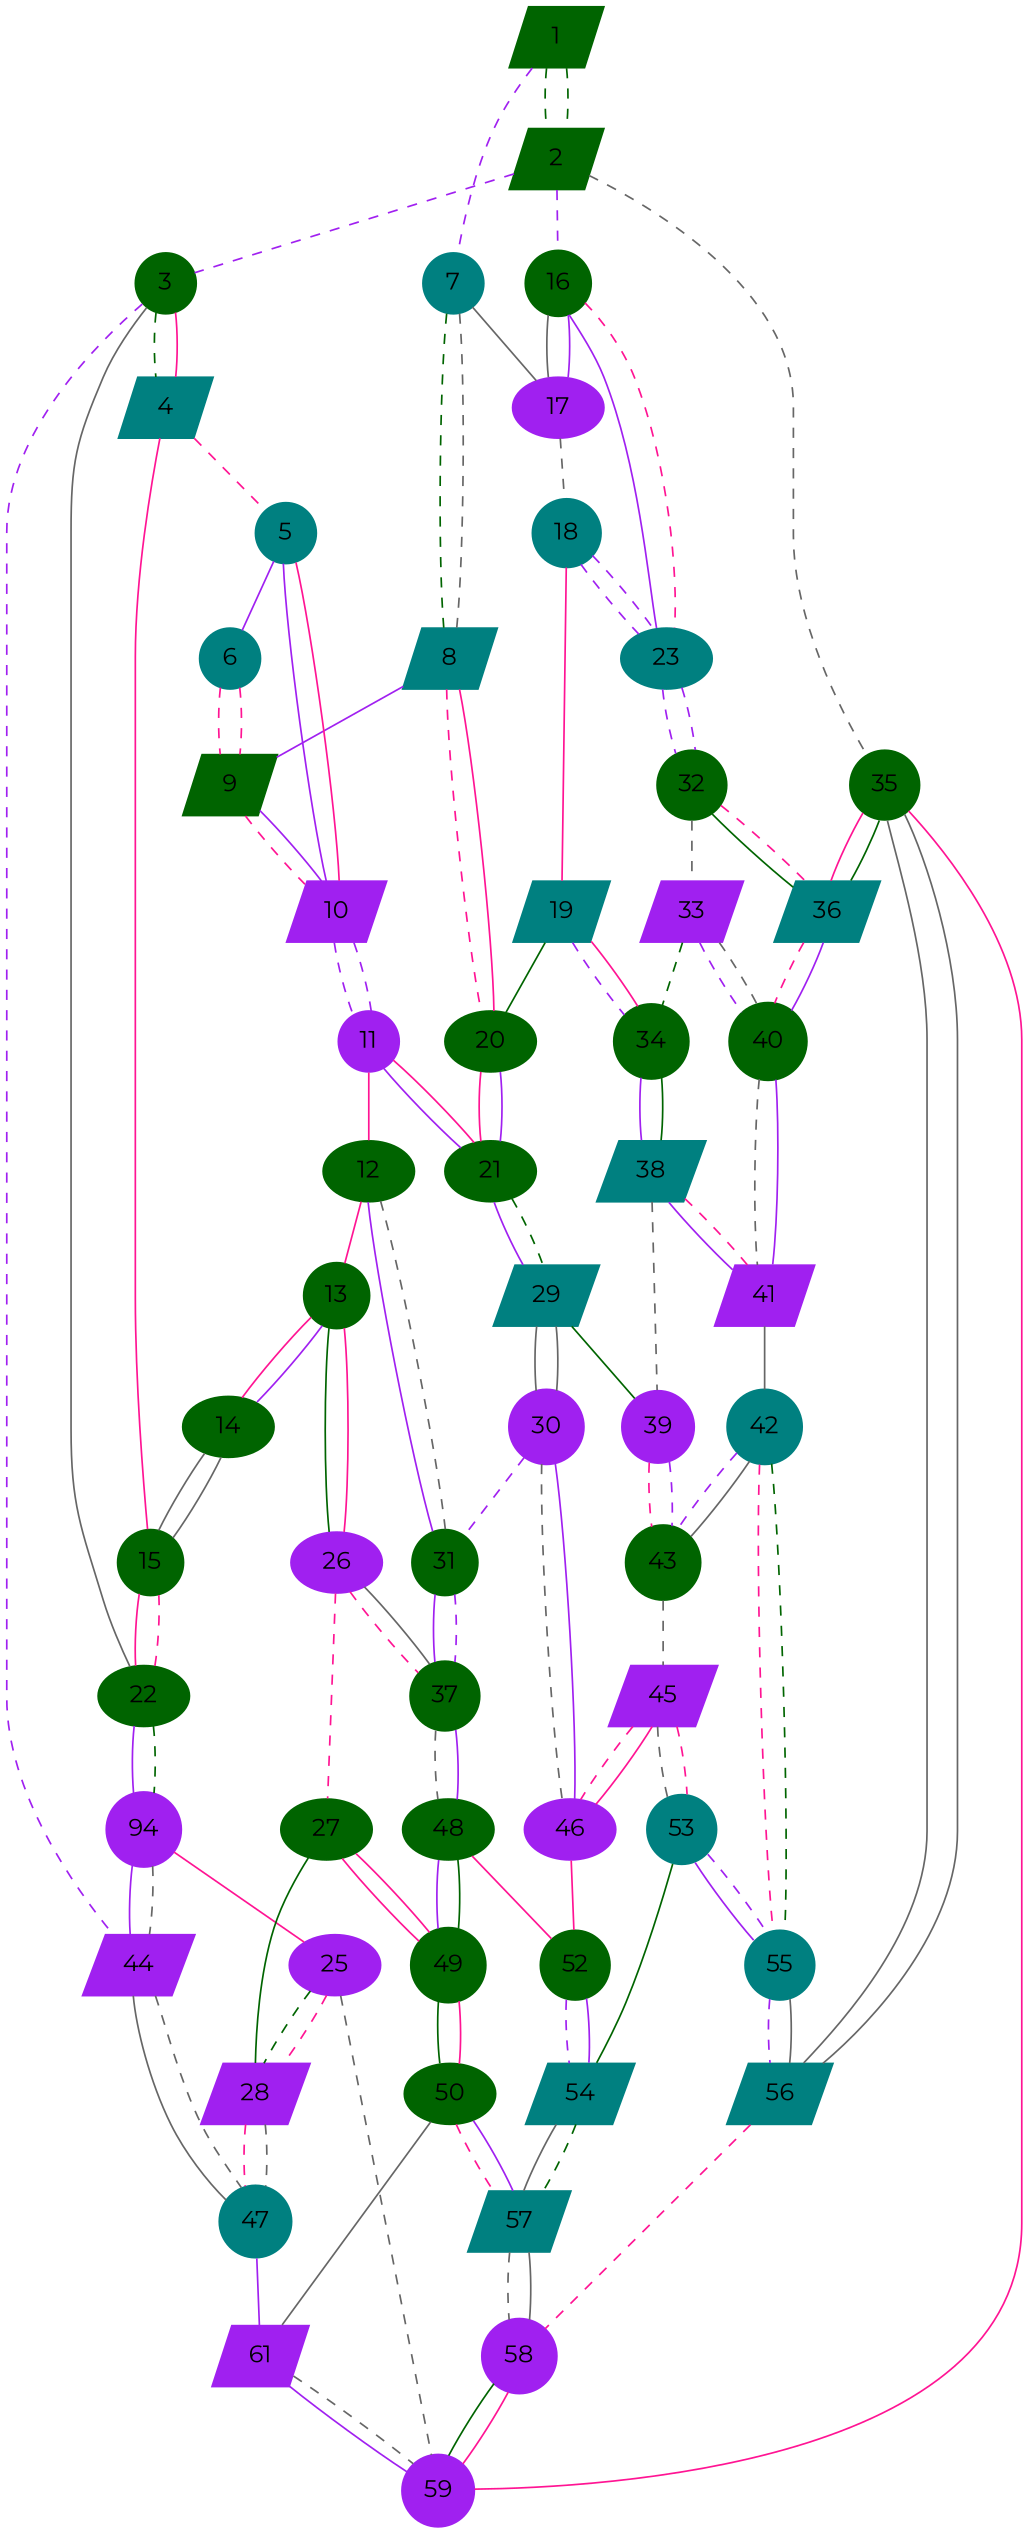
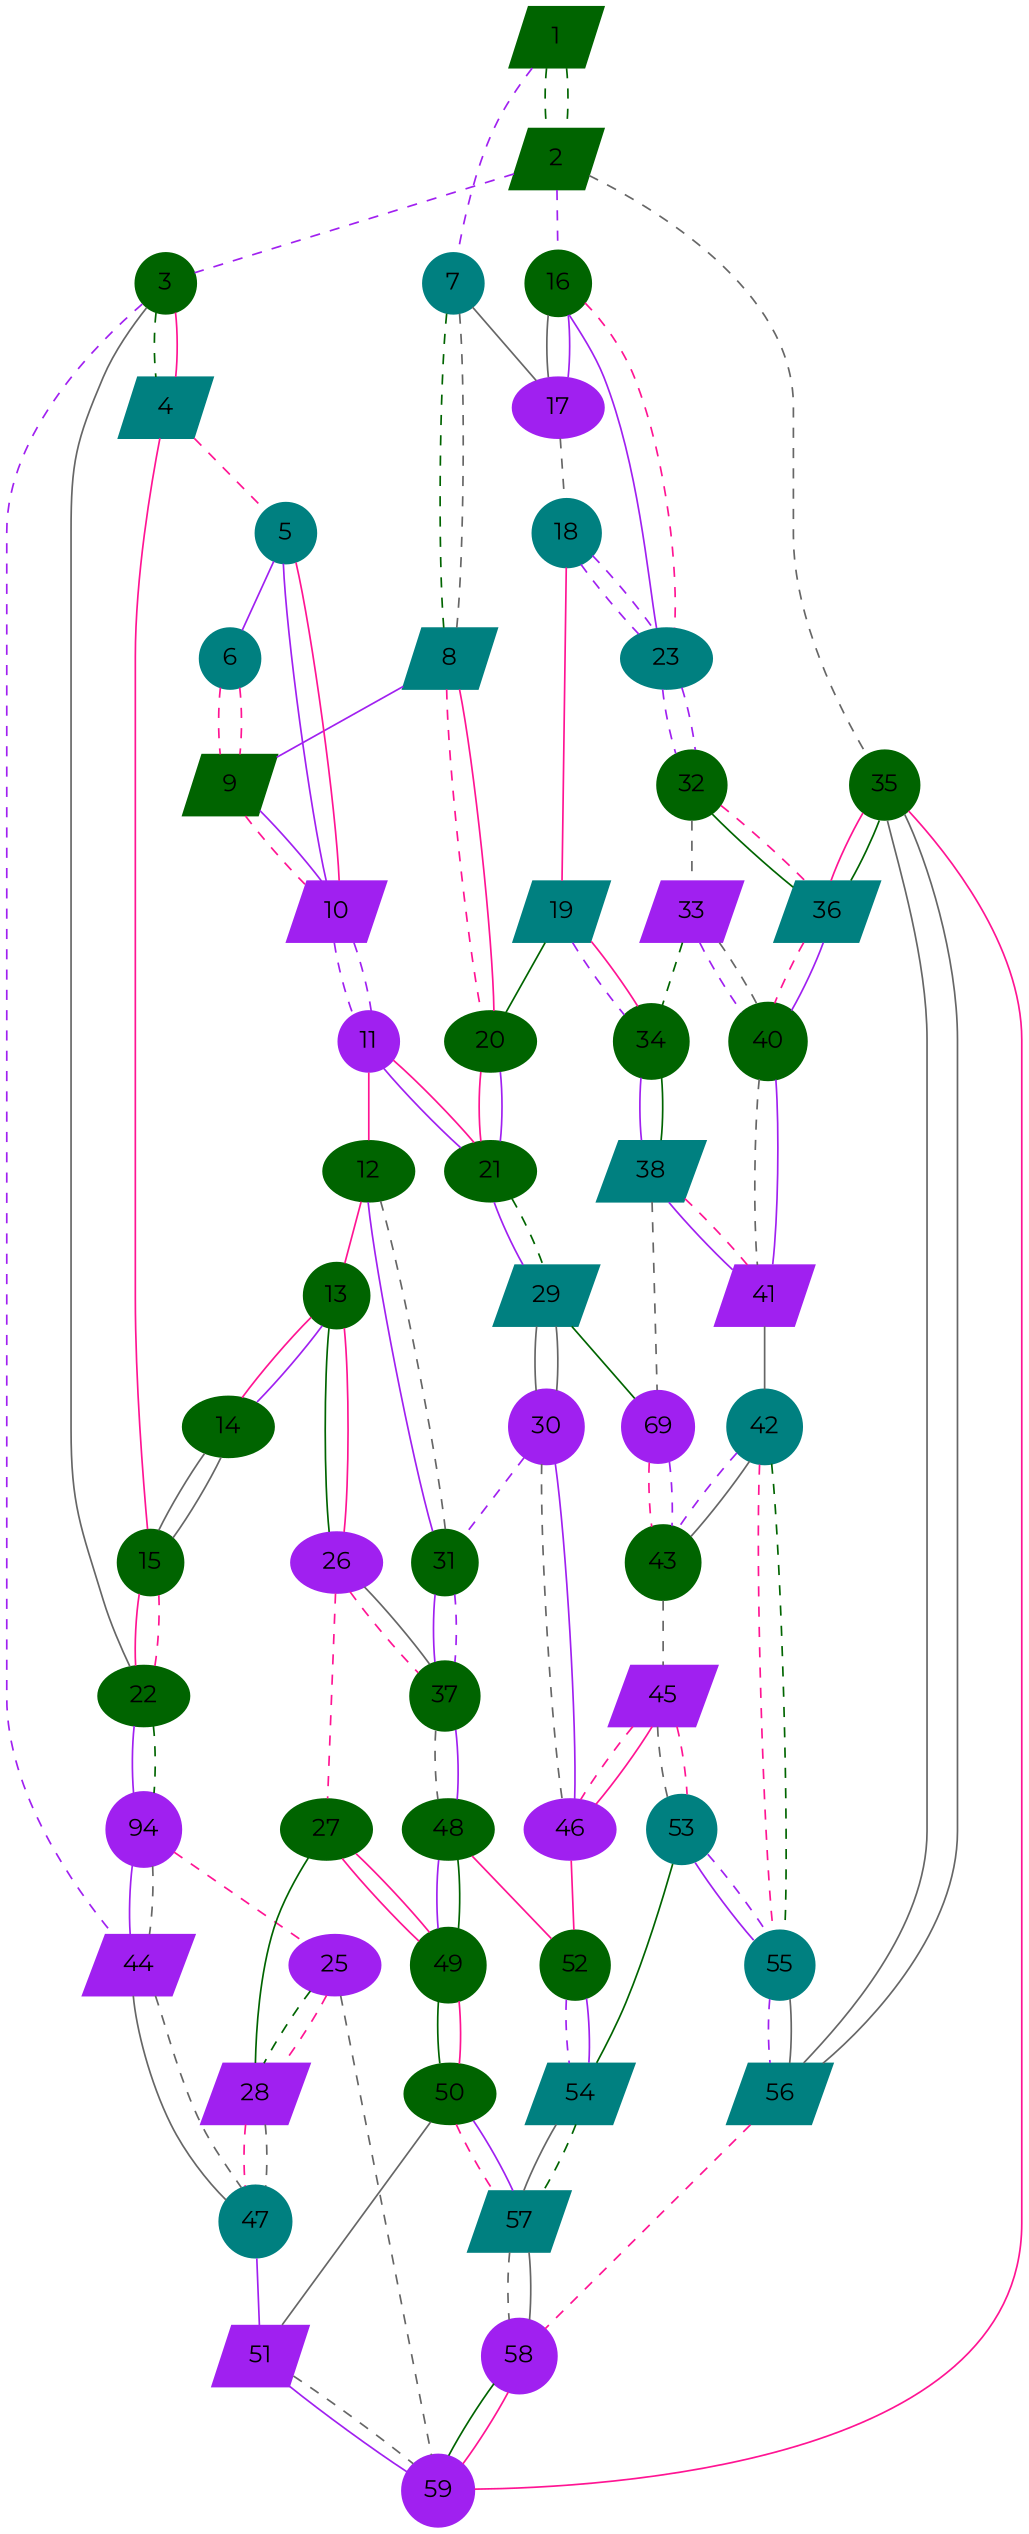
node "39": label "39" -> "69"
edge "94" -- "25": style solid -> dashed
node "61": label "61" -> "51"
